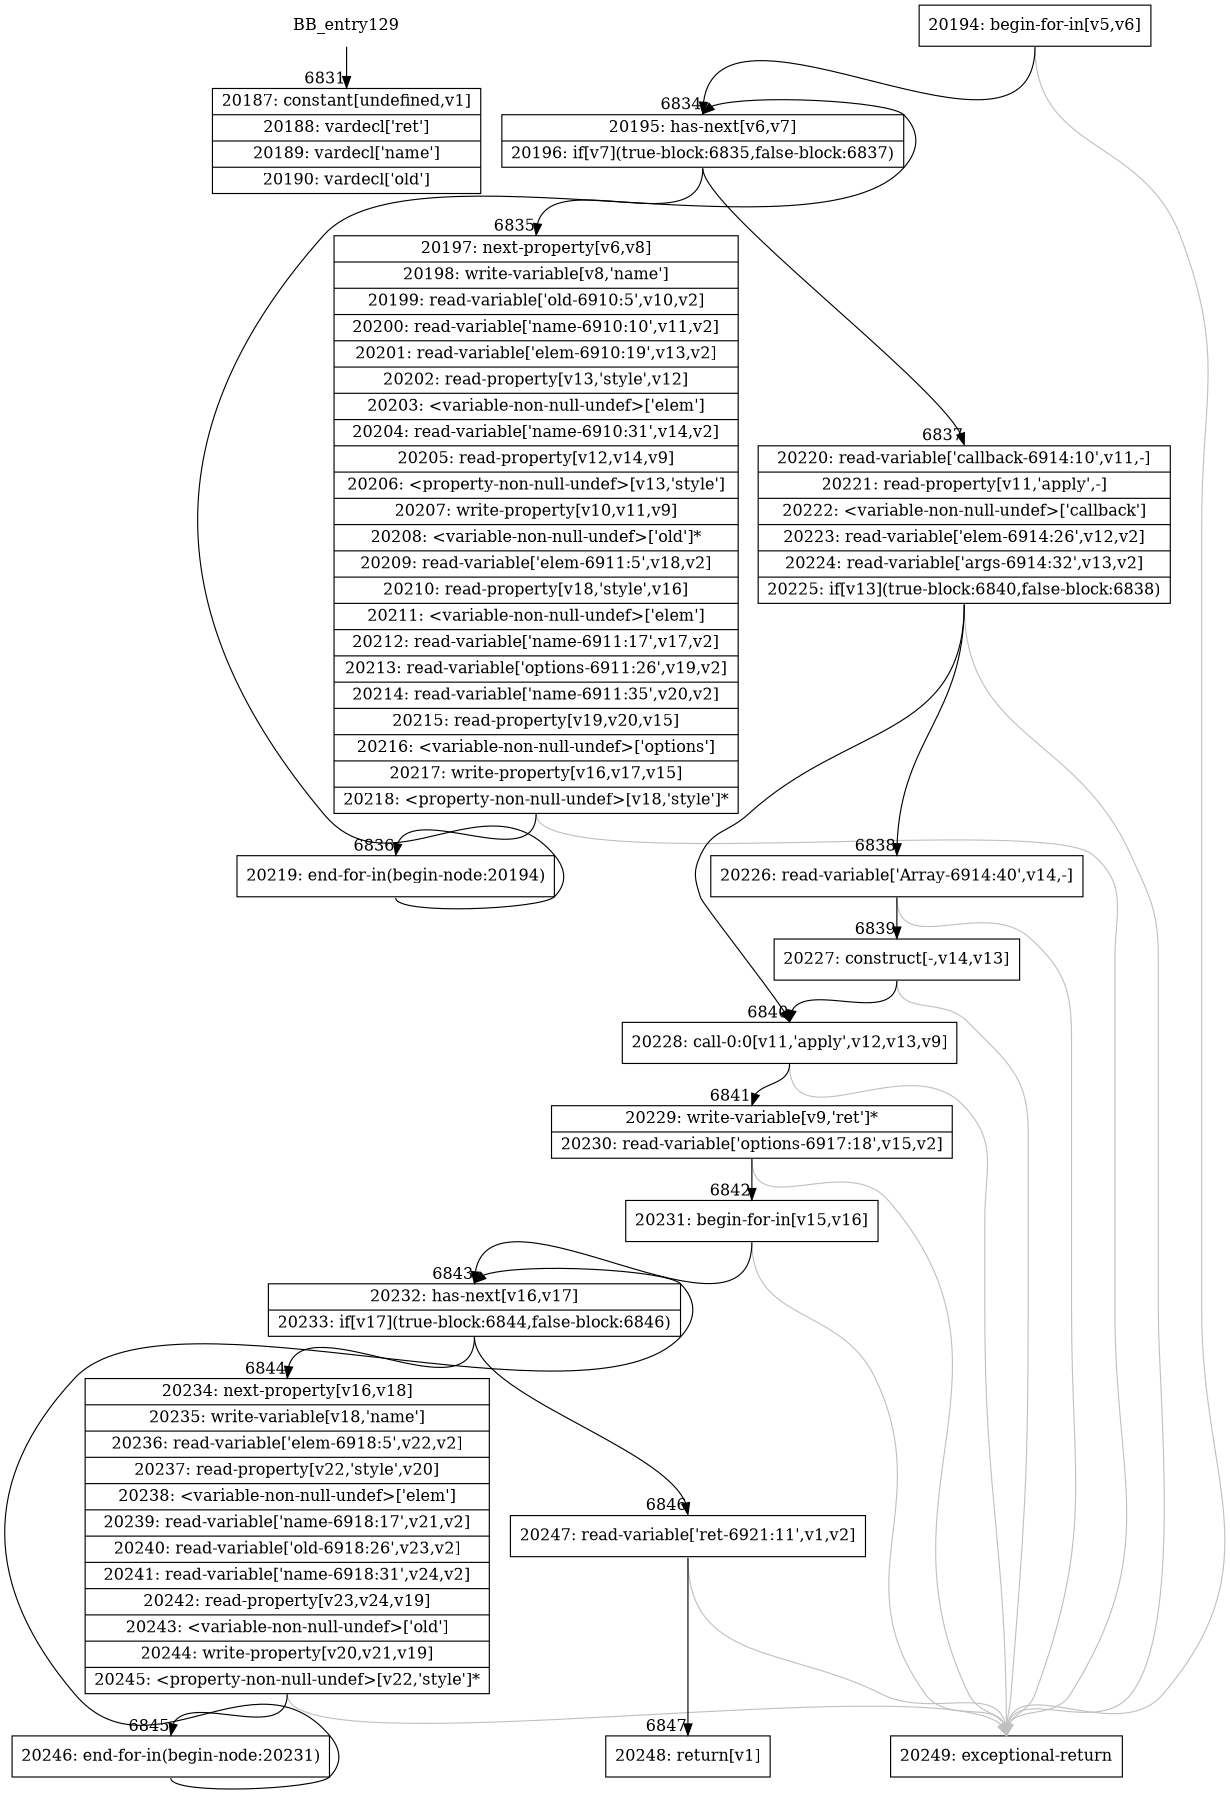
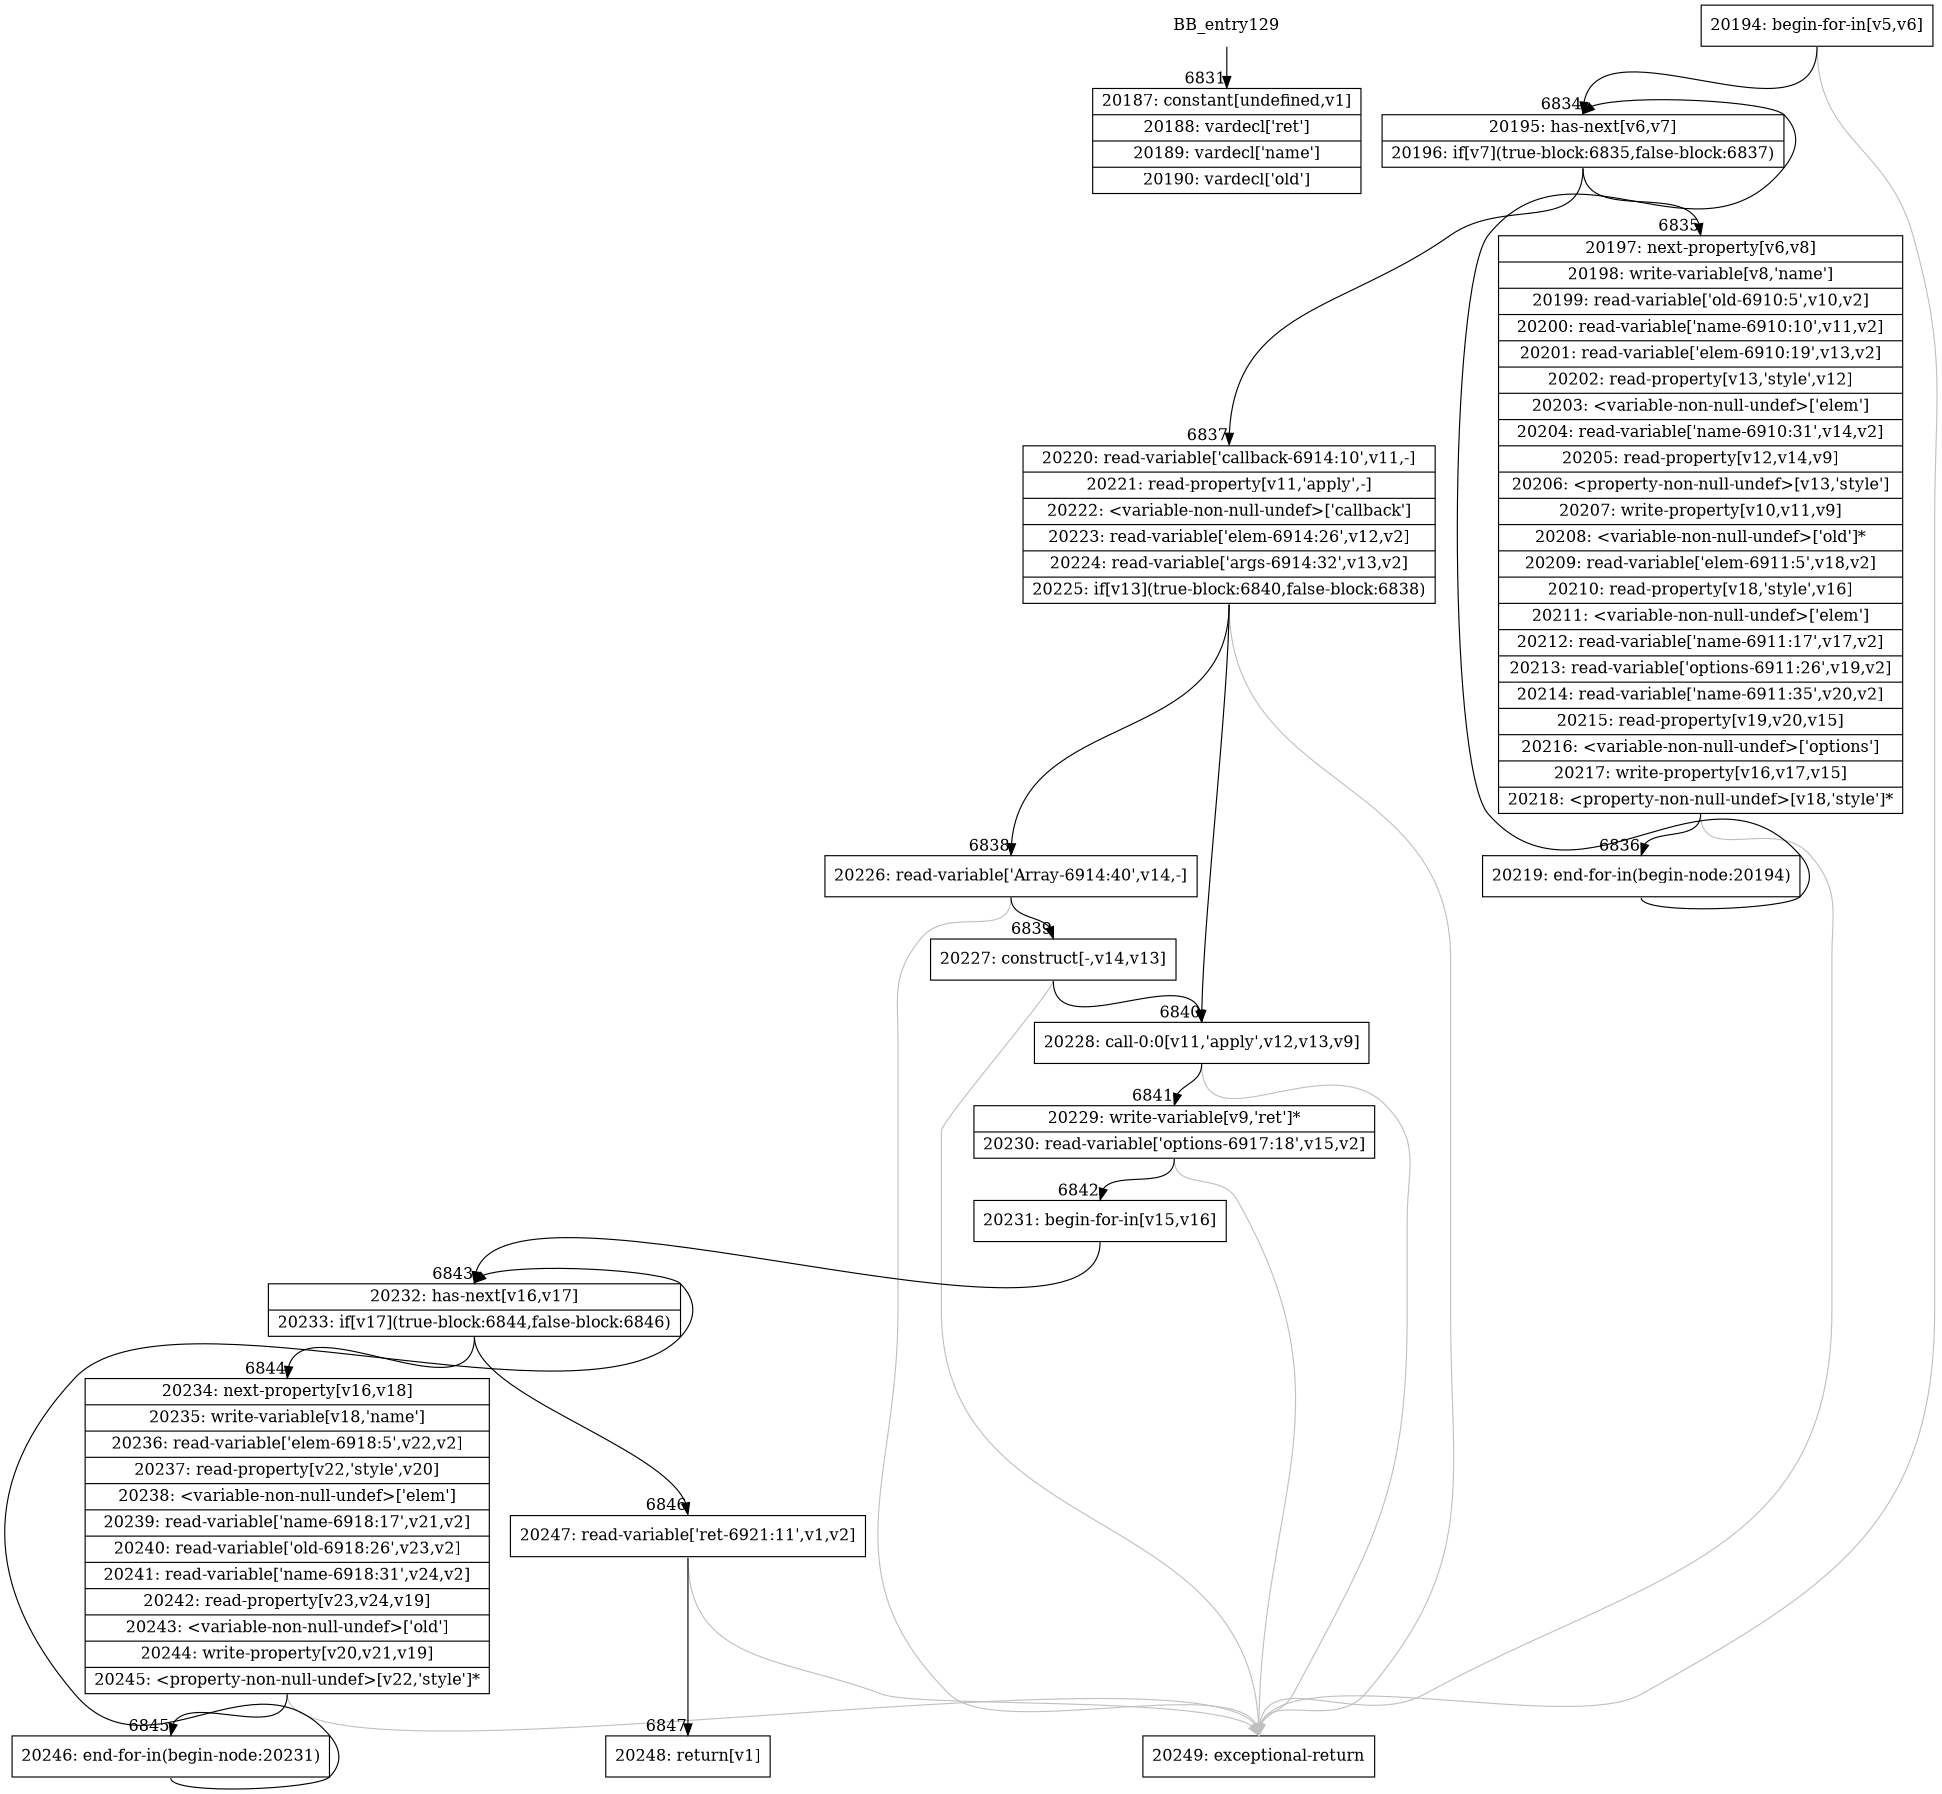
edge "20231: begin-for-in[v15,v16]" -> "20249: exceptional-return": removed
